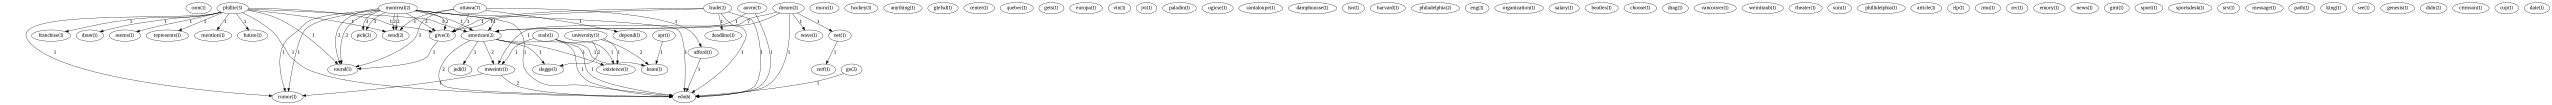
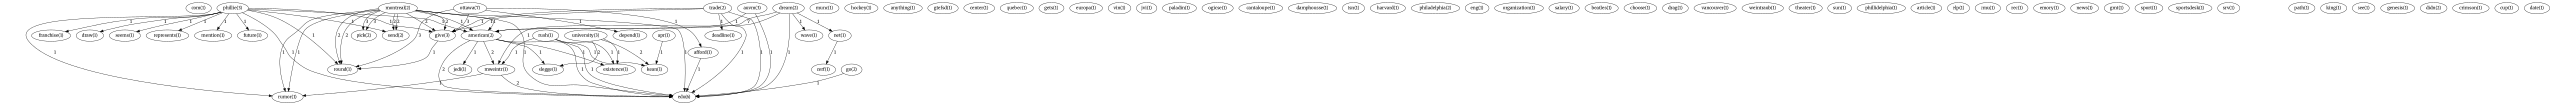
node "message(1)": removed
edge "ottawa(7)" -> "send(2)": removed, label "3"
